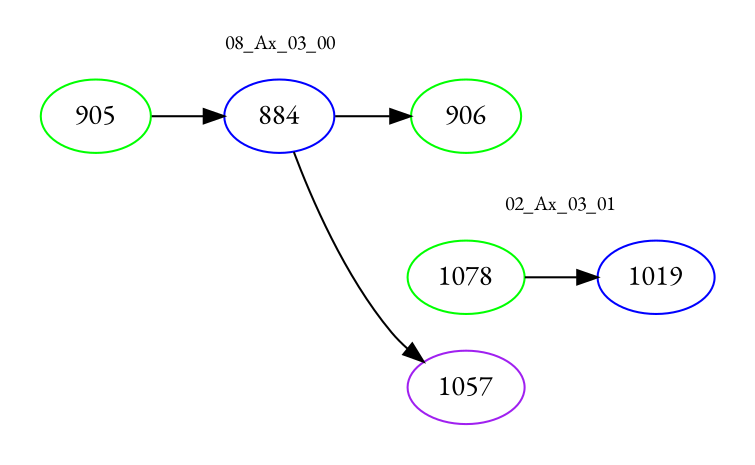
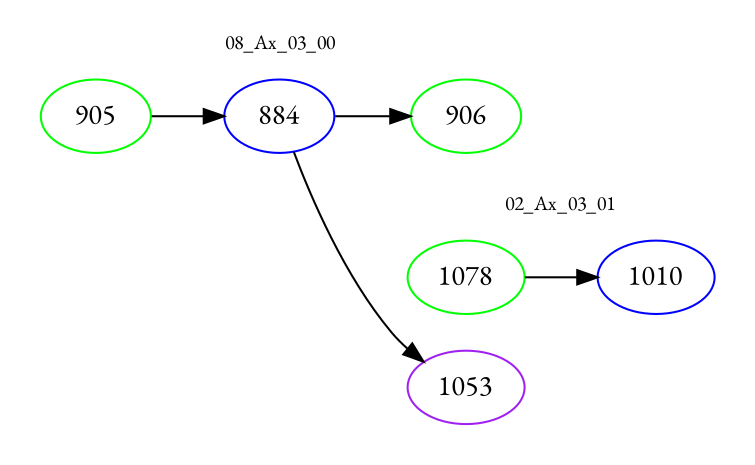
node "1019": label "1019" -> "1010"
node "1057": label "1057" -> "1053"
